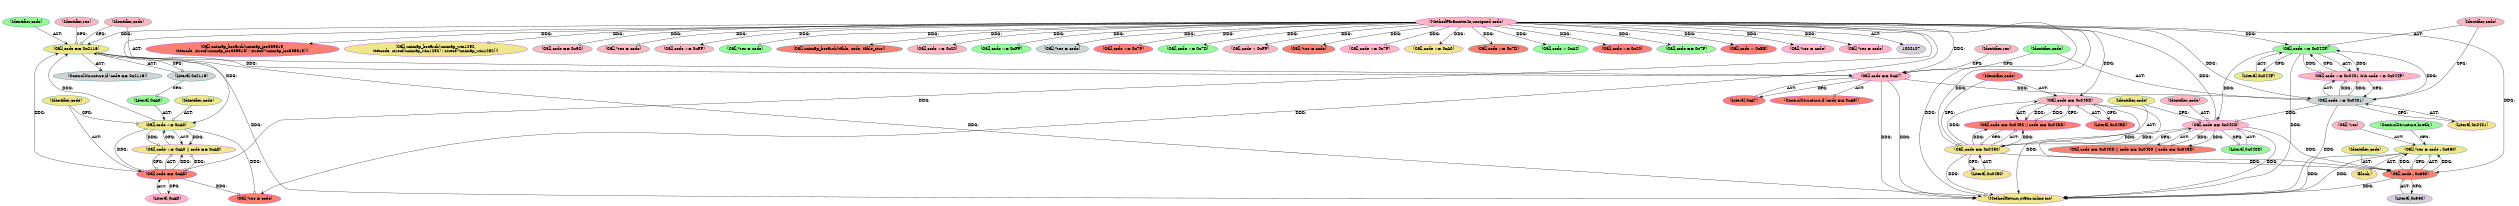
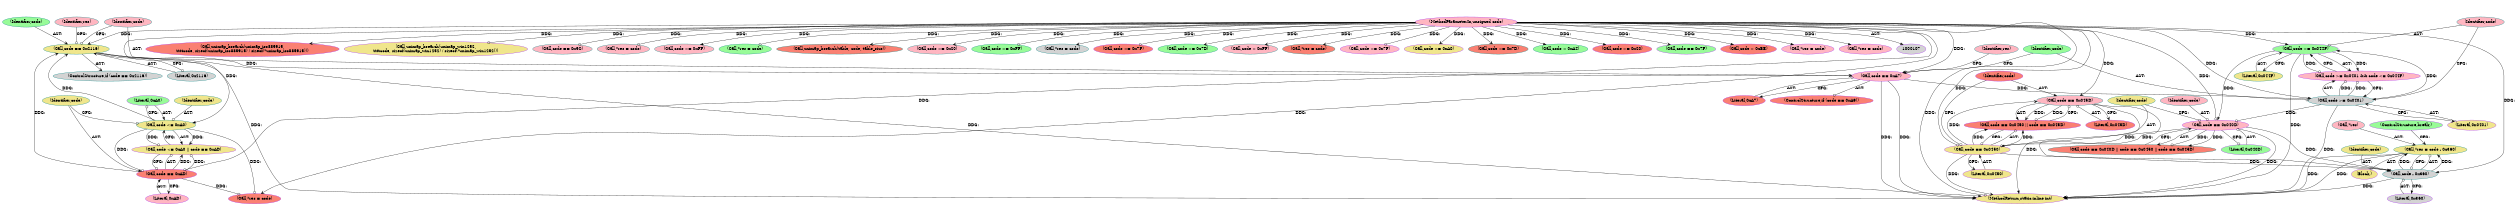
edge "(Literal,0x2116)" -> "(Literal,0xA0)": now "(Call,code <= 0xA0)" -> "(Literal,0xA0)"
node "(Call,code - 0x360)": fillcolor salmon -> lightgrey
